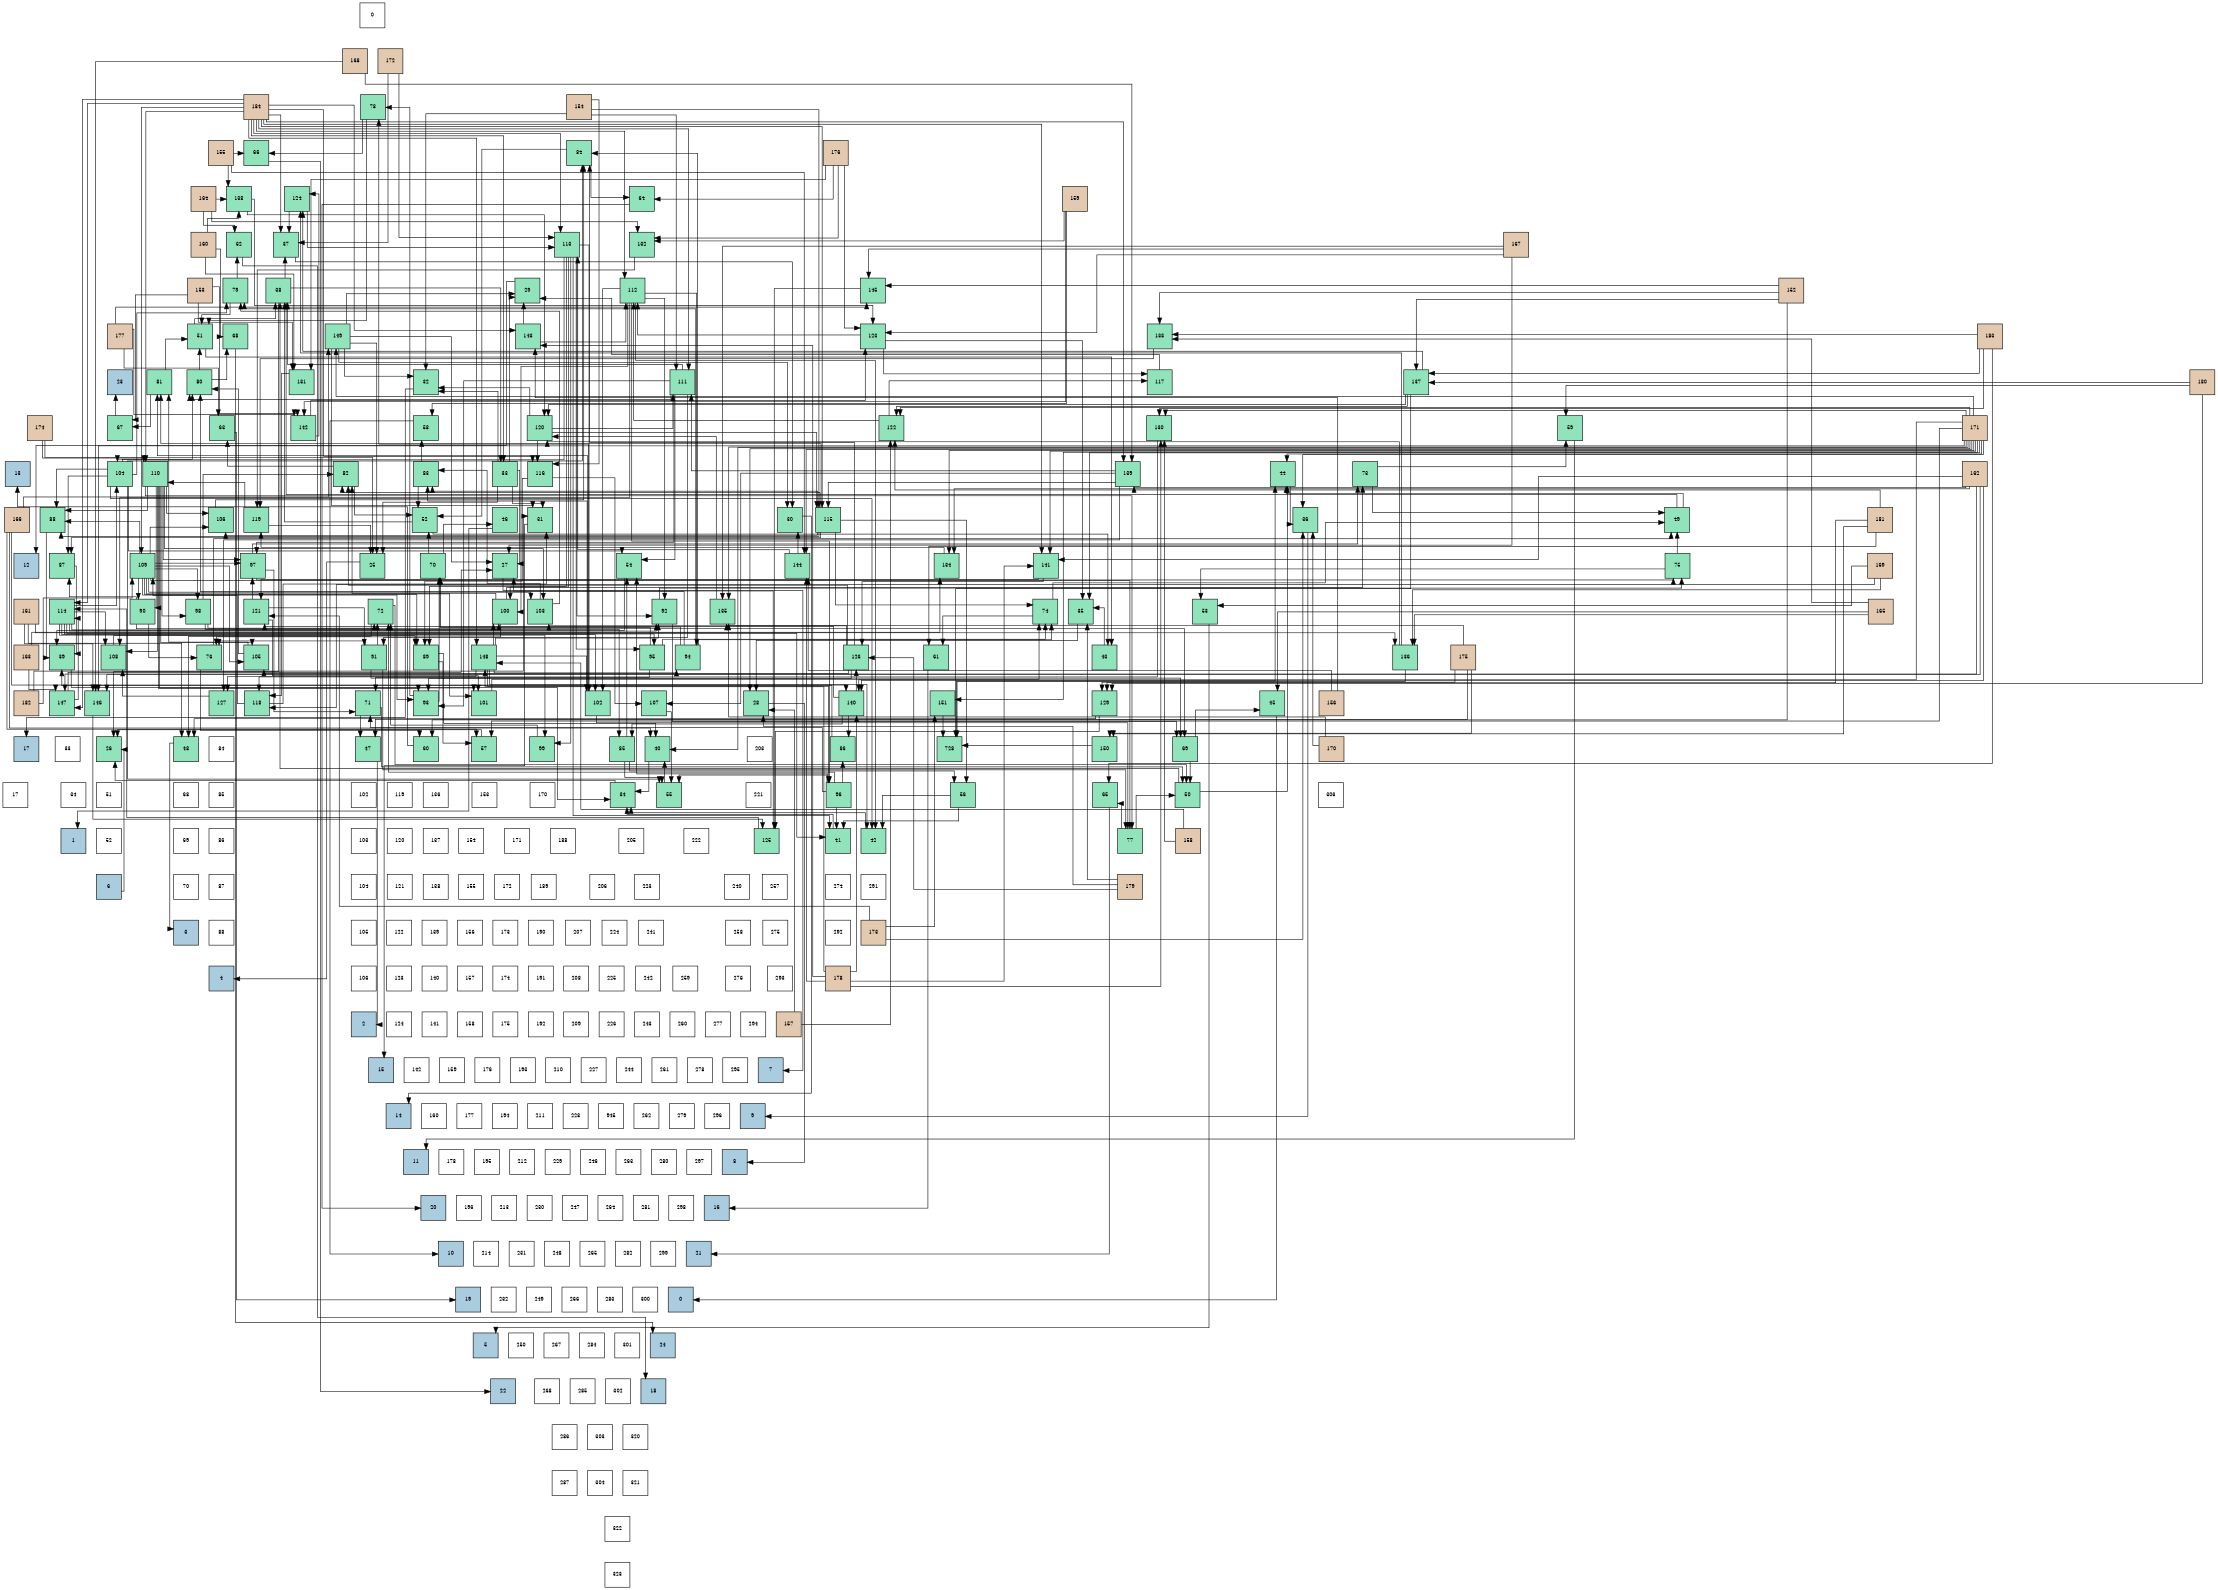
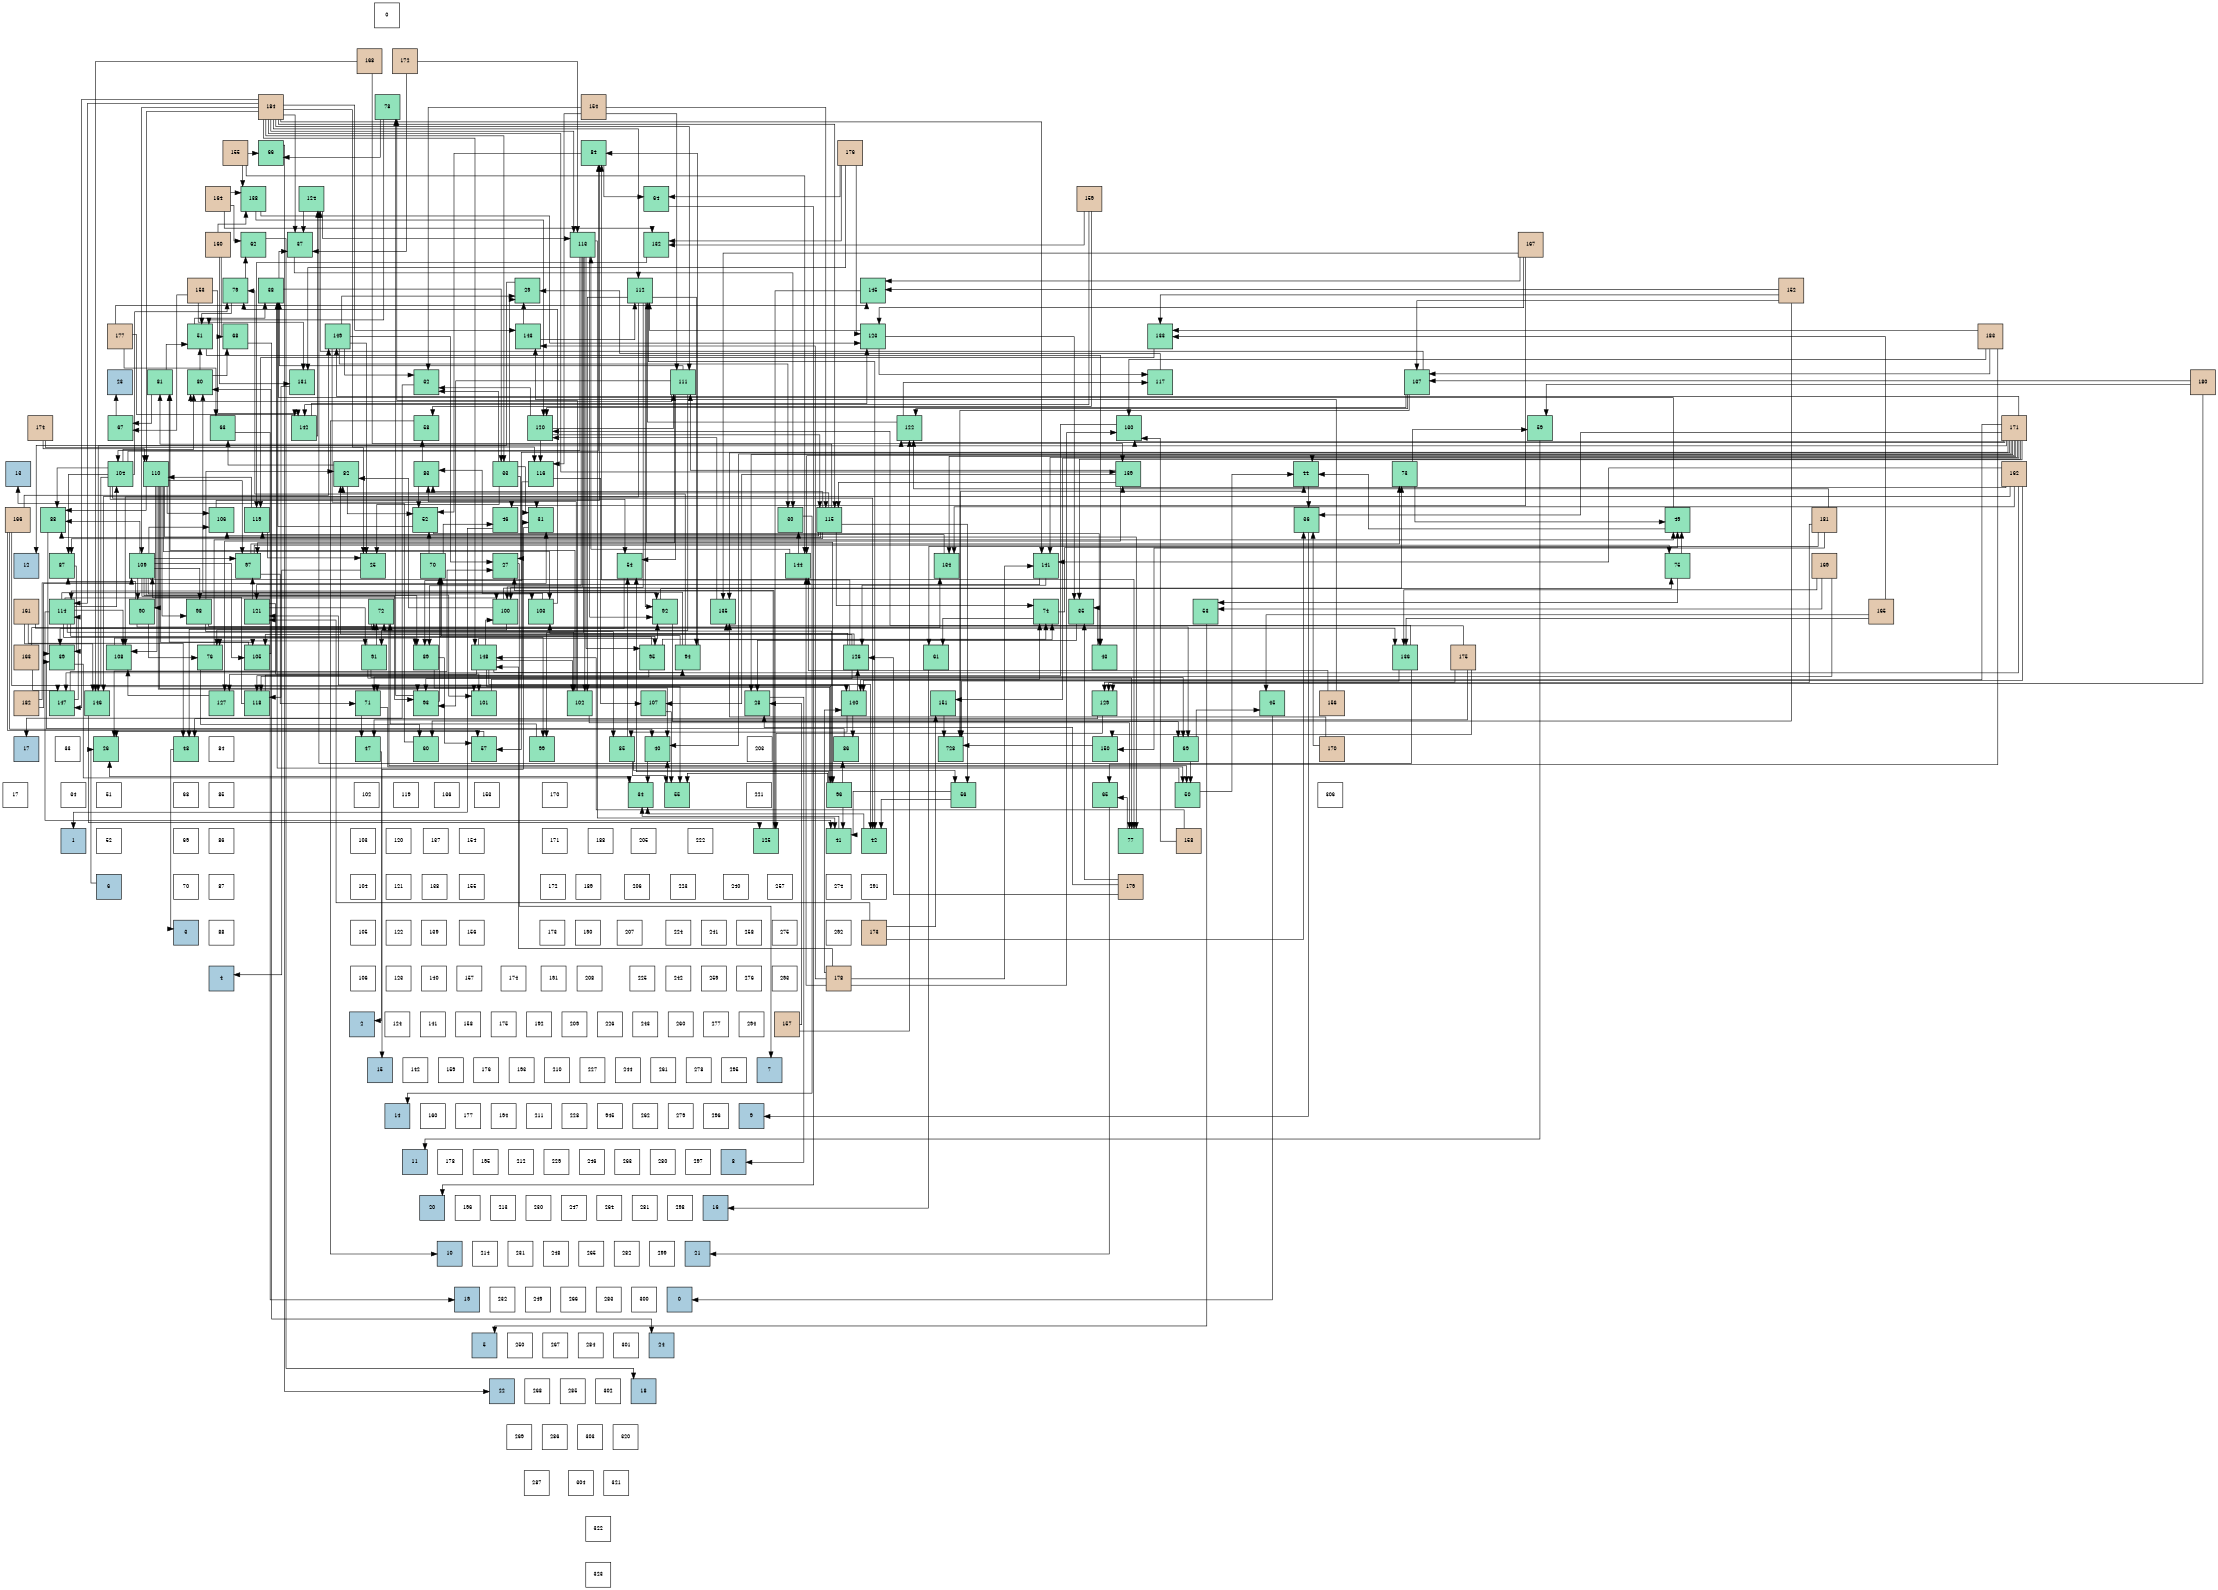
edge "167" -> "27": now "167" -> "46"
edge "77" -> "50": removed
node "269": added
